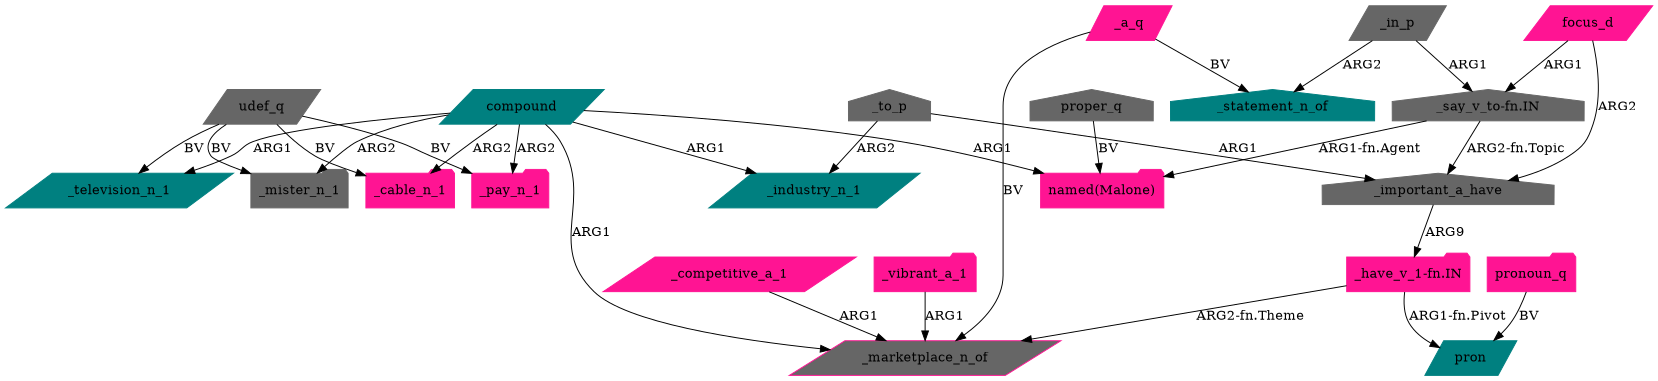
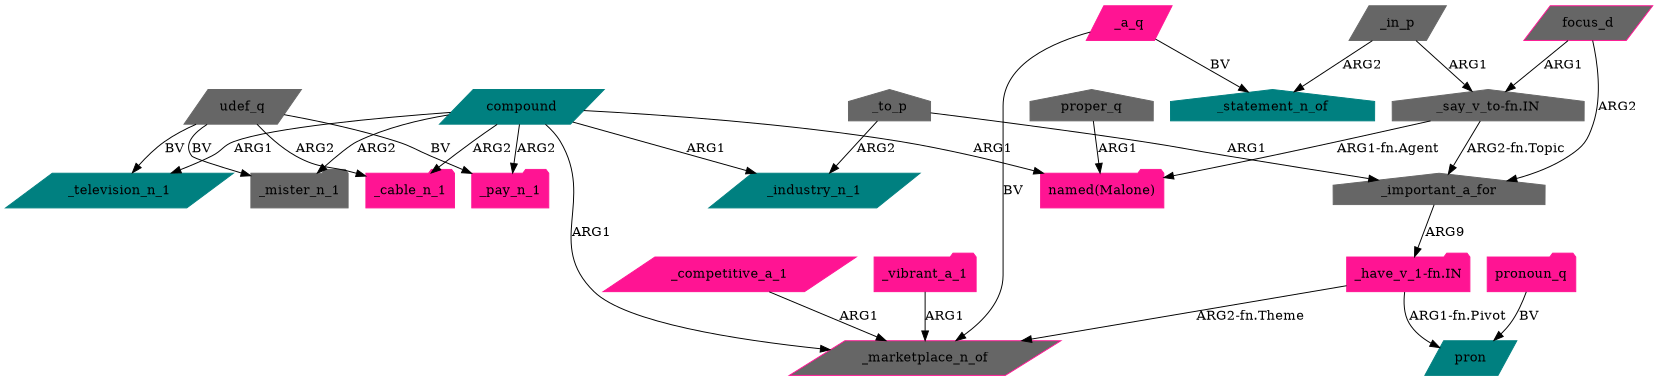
node "focus_d": fillcolor deeppink -> gray40
edge "udef_q" -> "_cable_n_1": label "BV" -> "ARG2"
edge "proper_q" -> "named(Malone)": label "BV" -> "ARG1"
node "_important_a_have": label "_important_a_have" -> "_important_a_for"
